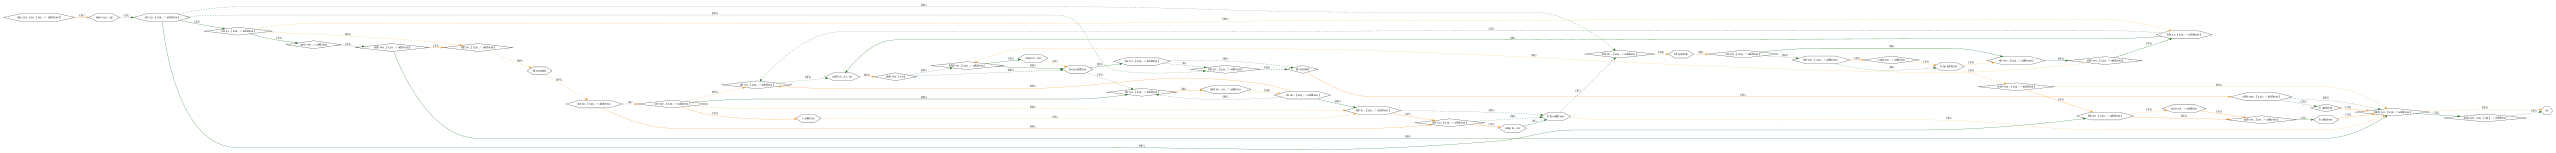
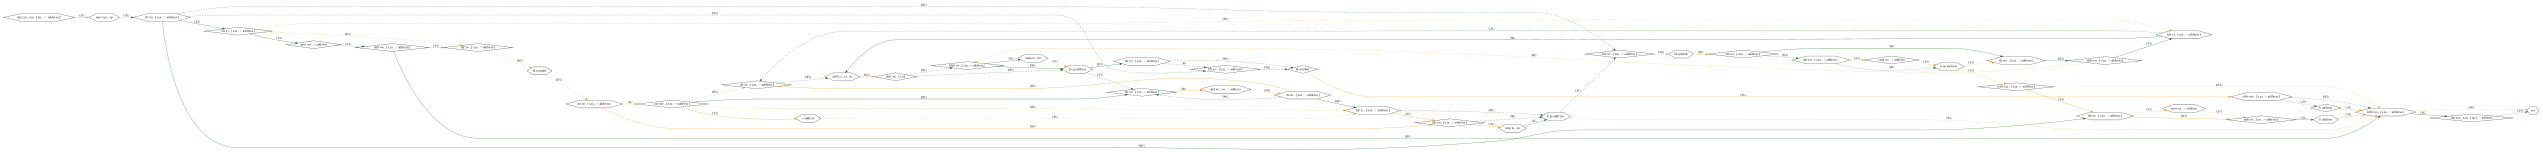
node "ldrb w0 , [ x29 , # address ]": shape diamond -> hexagon
edge "mov w1 , # address" -> "strb w1 , [ x0 , # address ]": style solid -> dashed
